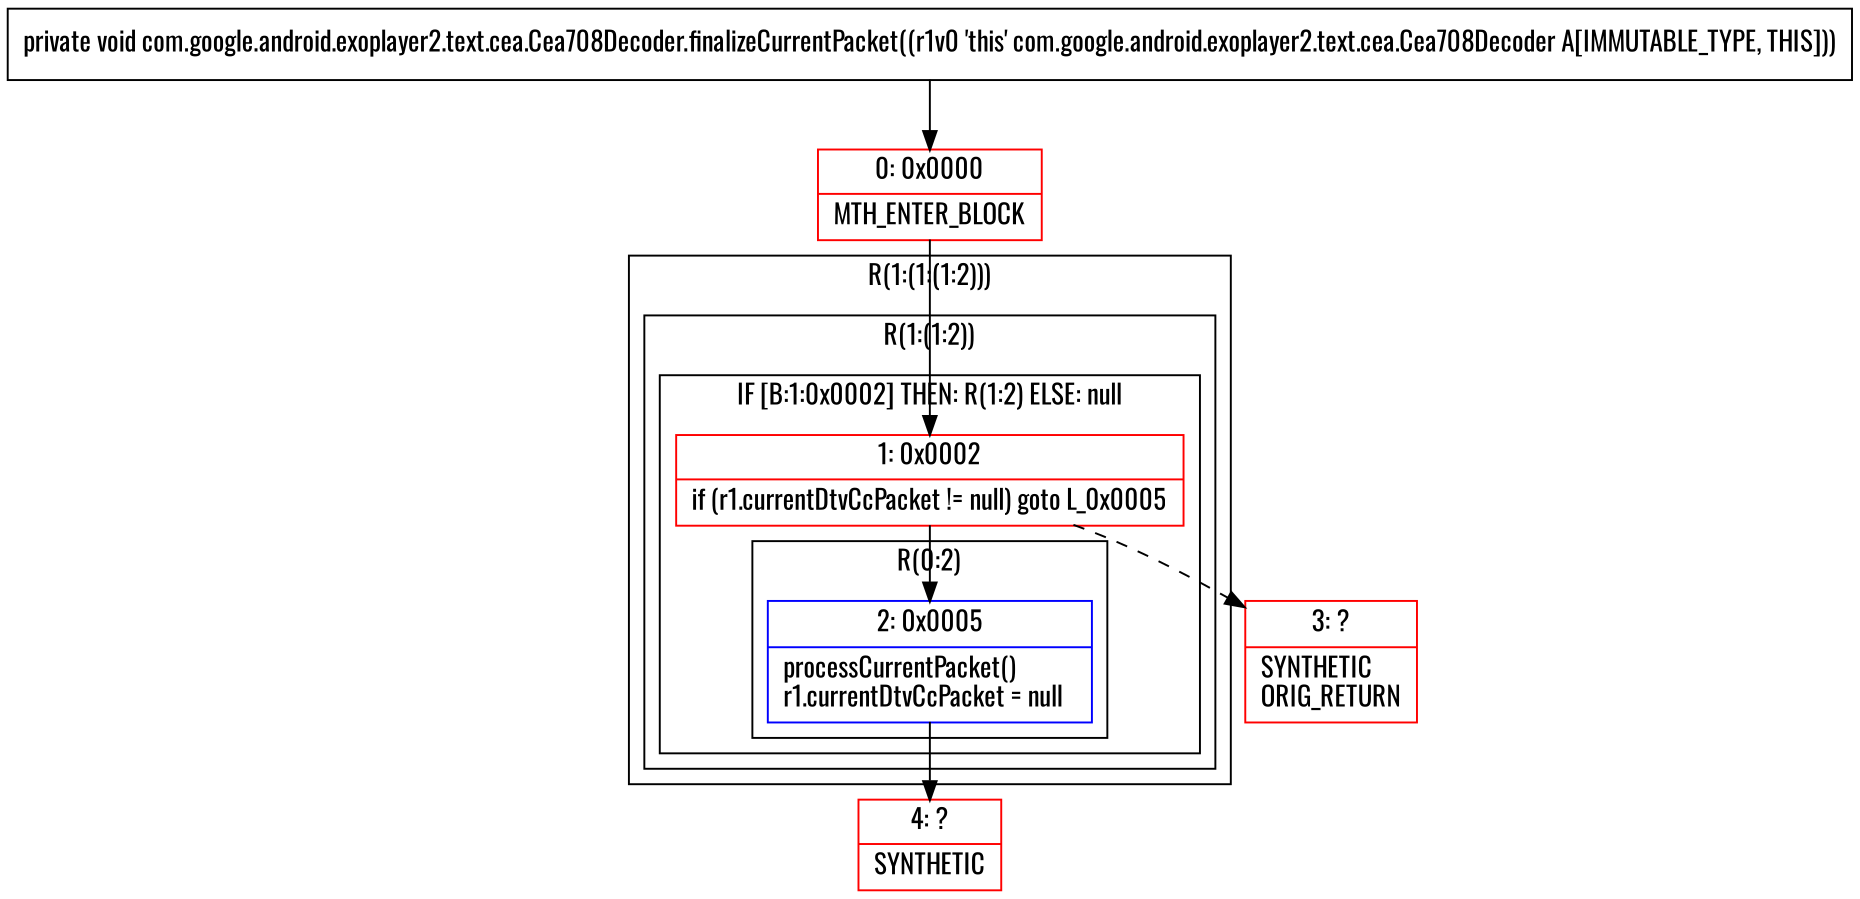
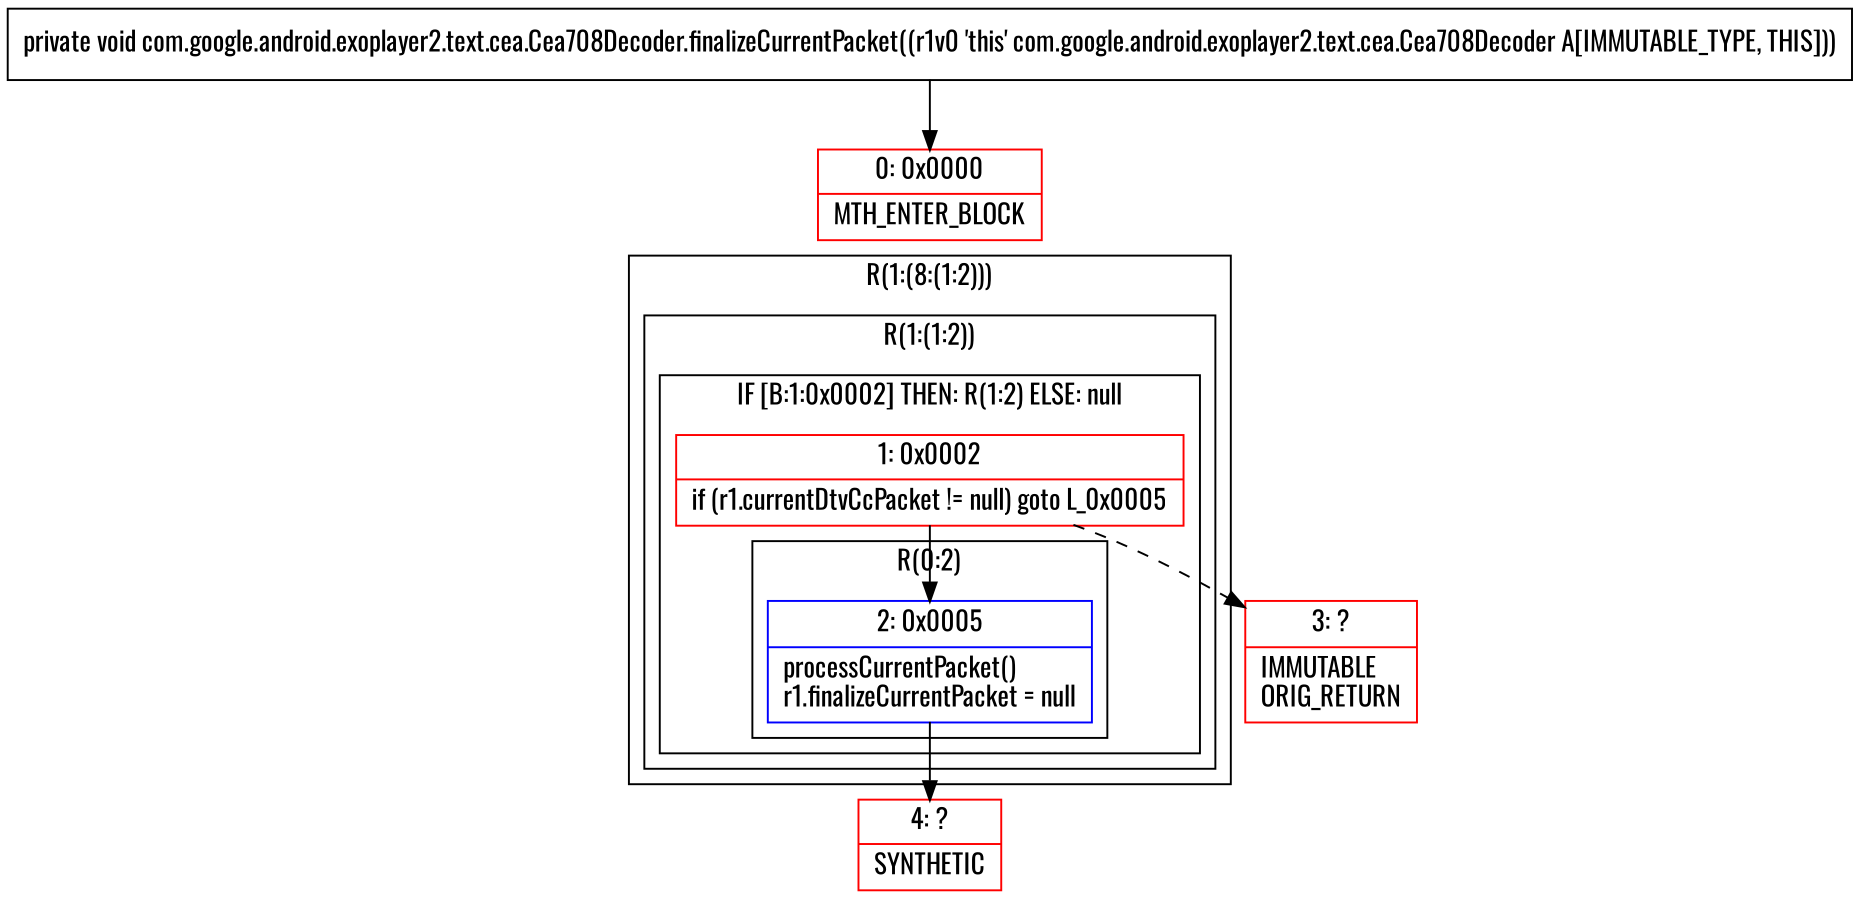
cluster "R(1:(1:(1:2)))": label "R(1:(1:(1:2)))" -> "R(1:(8:(1:2)))"
edge "0: 0x0000" -> "1: 0x0002": removed
node "3: ?": text "SYNTHETIC" -> "IMMUTABLE"
node "2: 0x0005": text "r1.currentDtvCcPacket = null" -> "r1.finalizeCurrentPacket = null"
